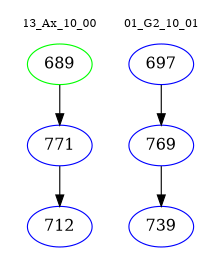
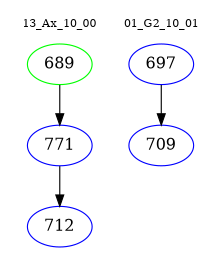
node "769": label "769" -> "709"
node "739": removed
